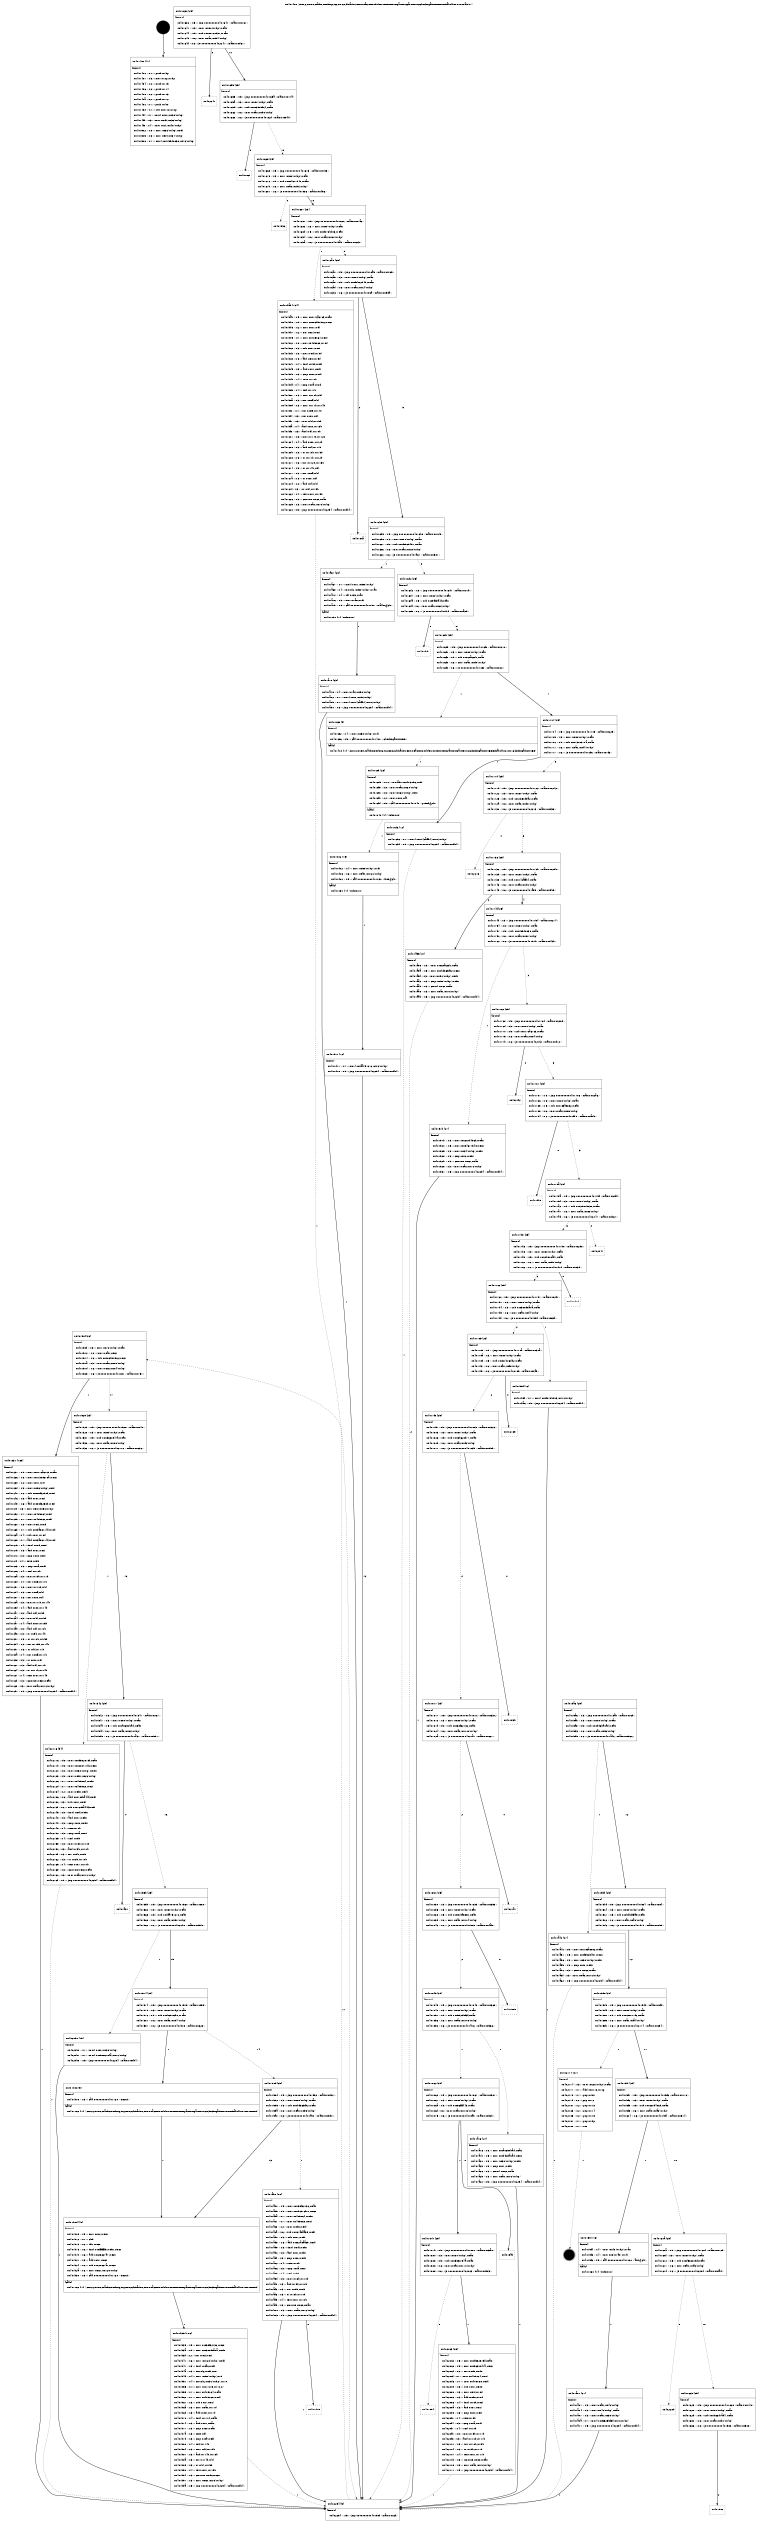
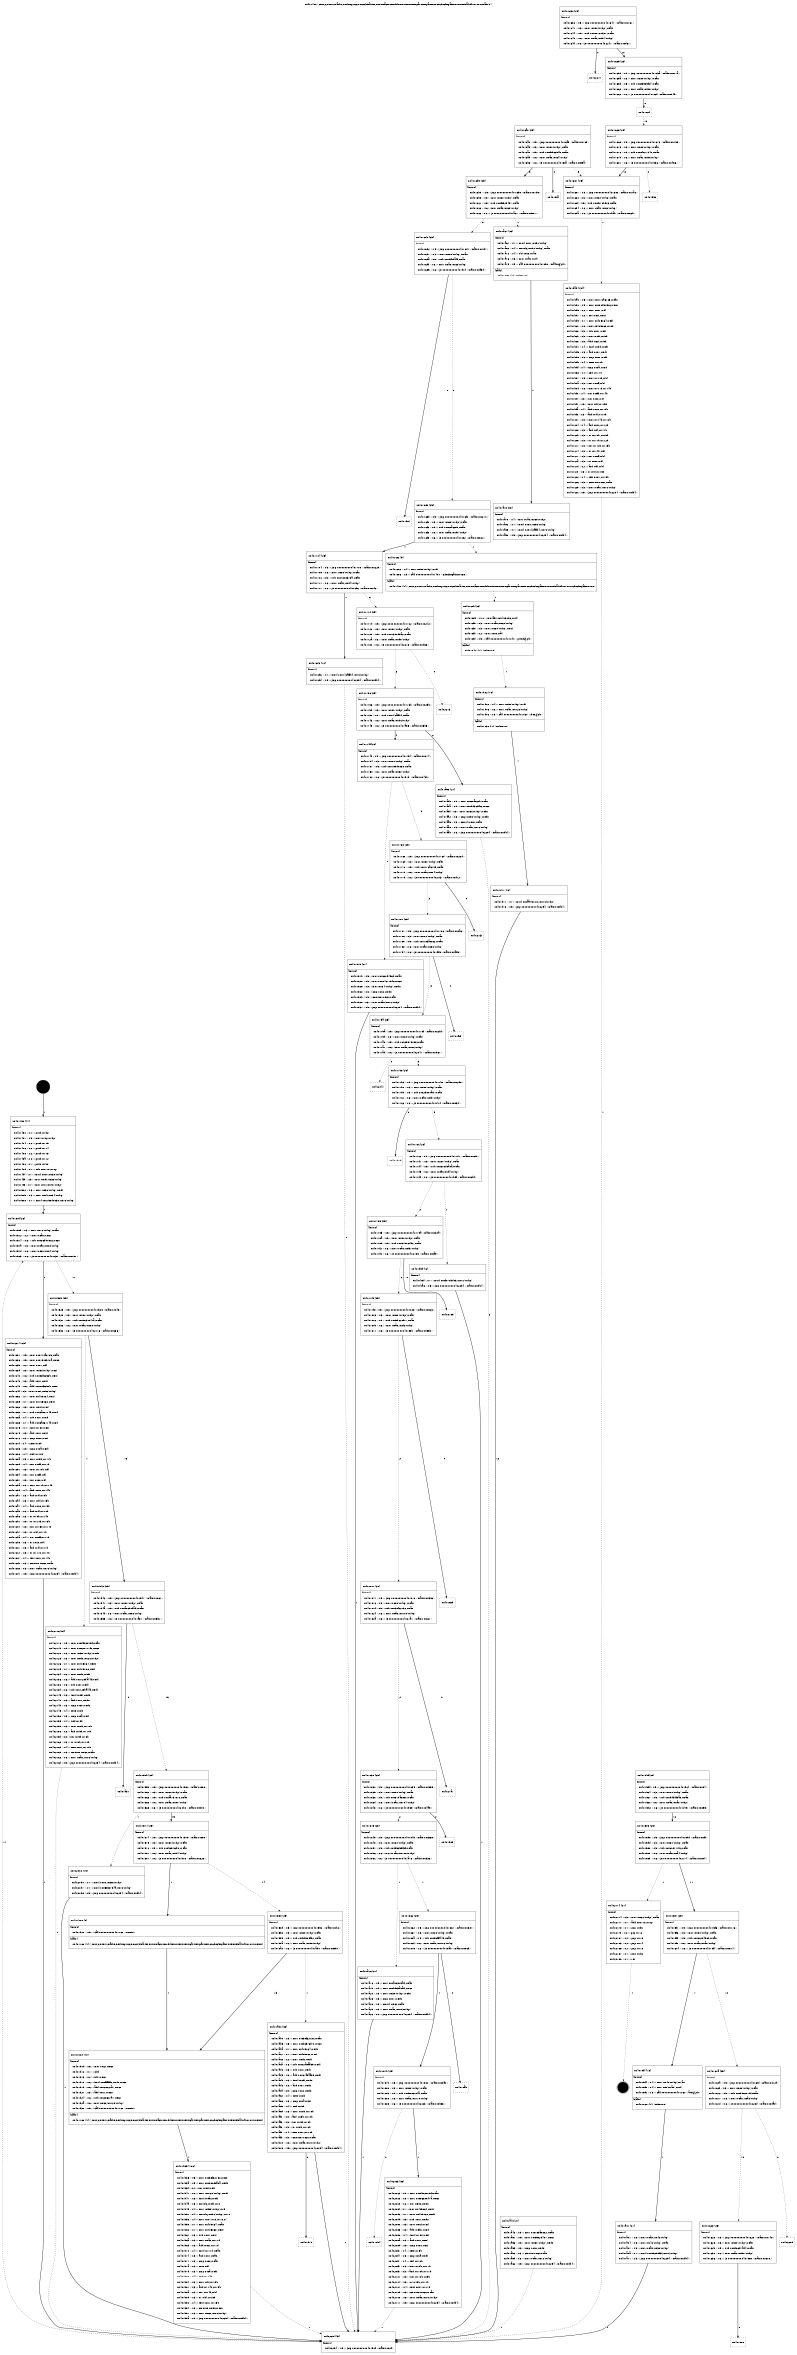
edge "0x401655 [25]" -> "0x40166e [25]": now "0x401e2f" -> "0x40166e [25]"
edge "0x401687 [25]" -> "0x4016a0 [25]": reversed
edge "0x4014e0 [47]" -> "0x40150f [26]": added, label "1"
edge "0x401a7e [23]" -> "0x402294 [5]": removed, label "1"
node "0x4015a6 [25]": removed
